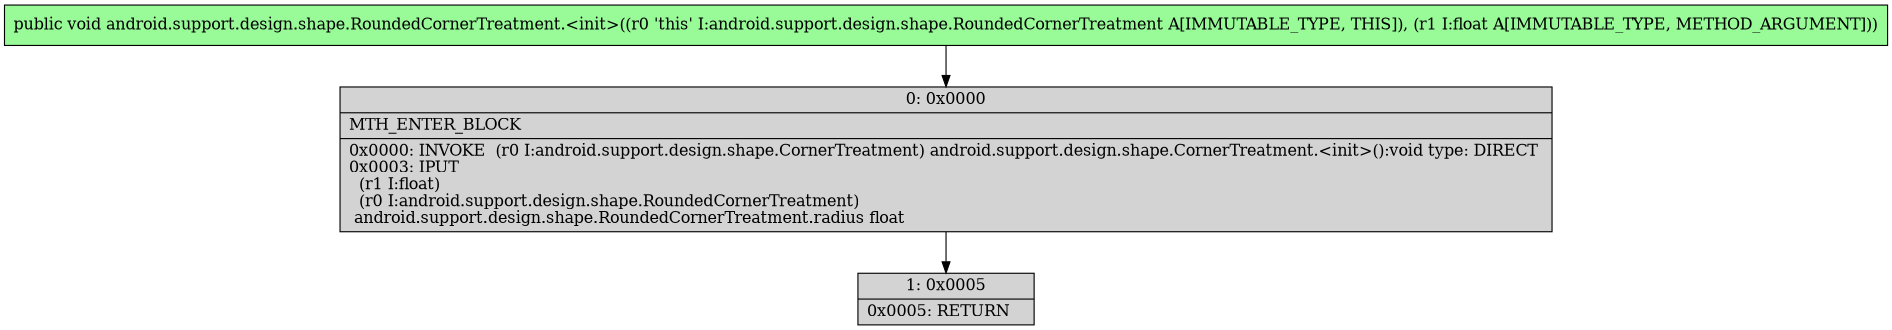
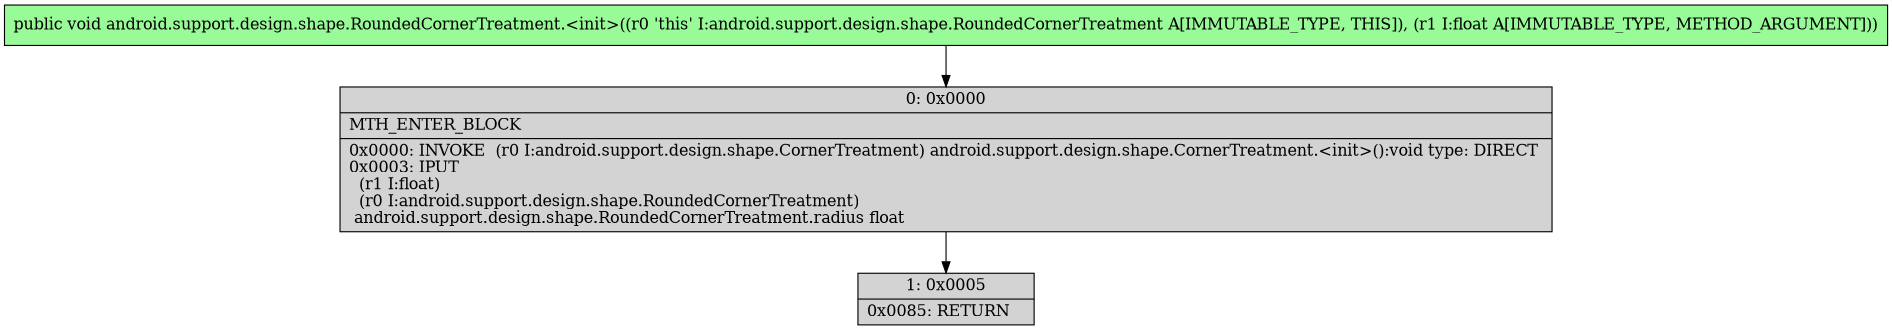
node "1: 0x0005": text "0x0005: RETURN" -> "0x0085: RETURN"
